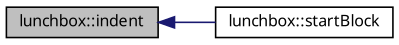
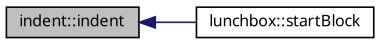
node "lunchbox::indent": label "lunchbox::indent" -> "indent::indent"
